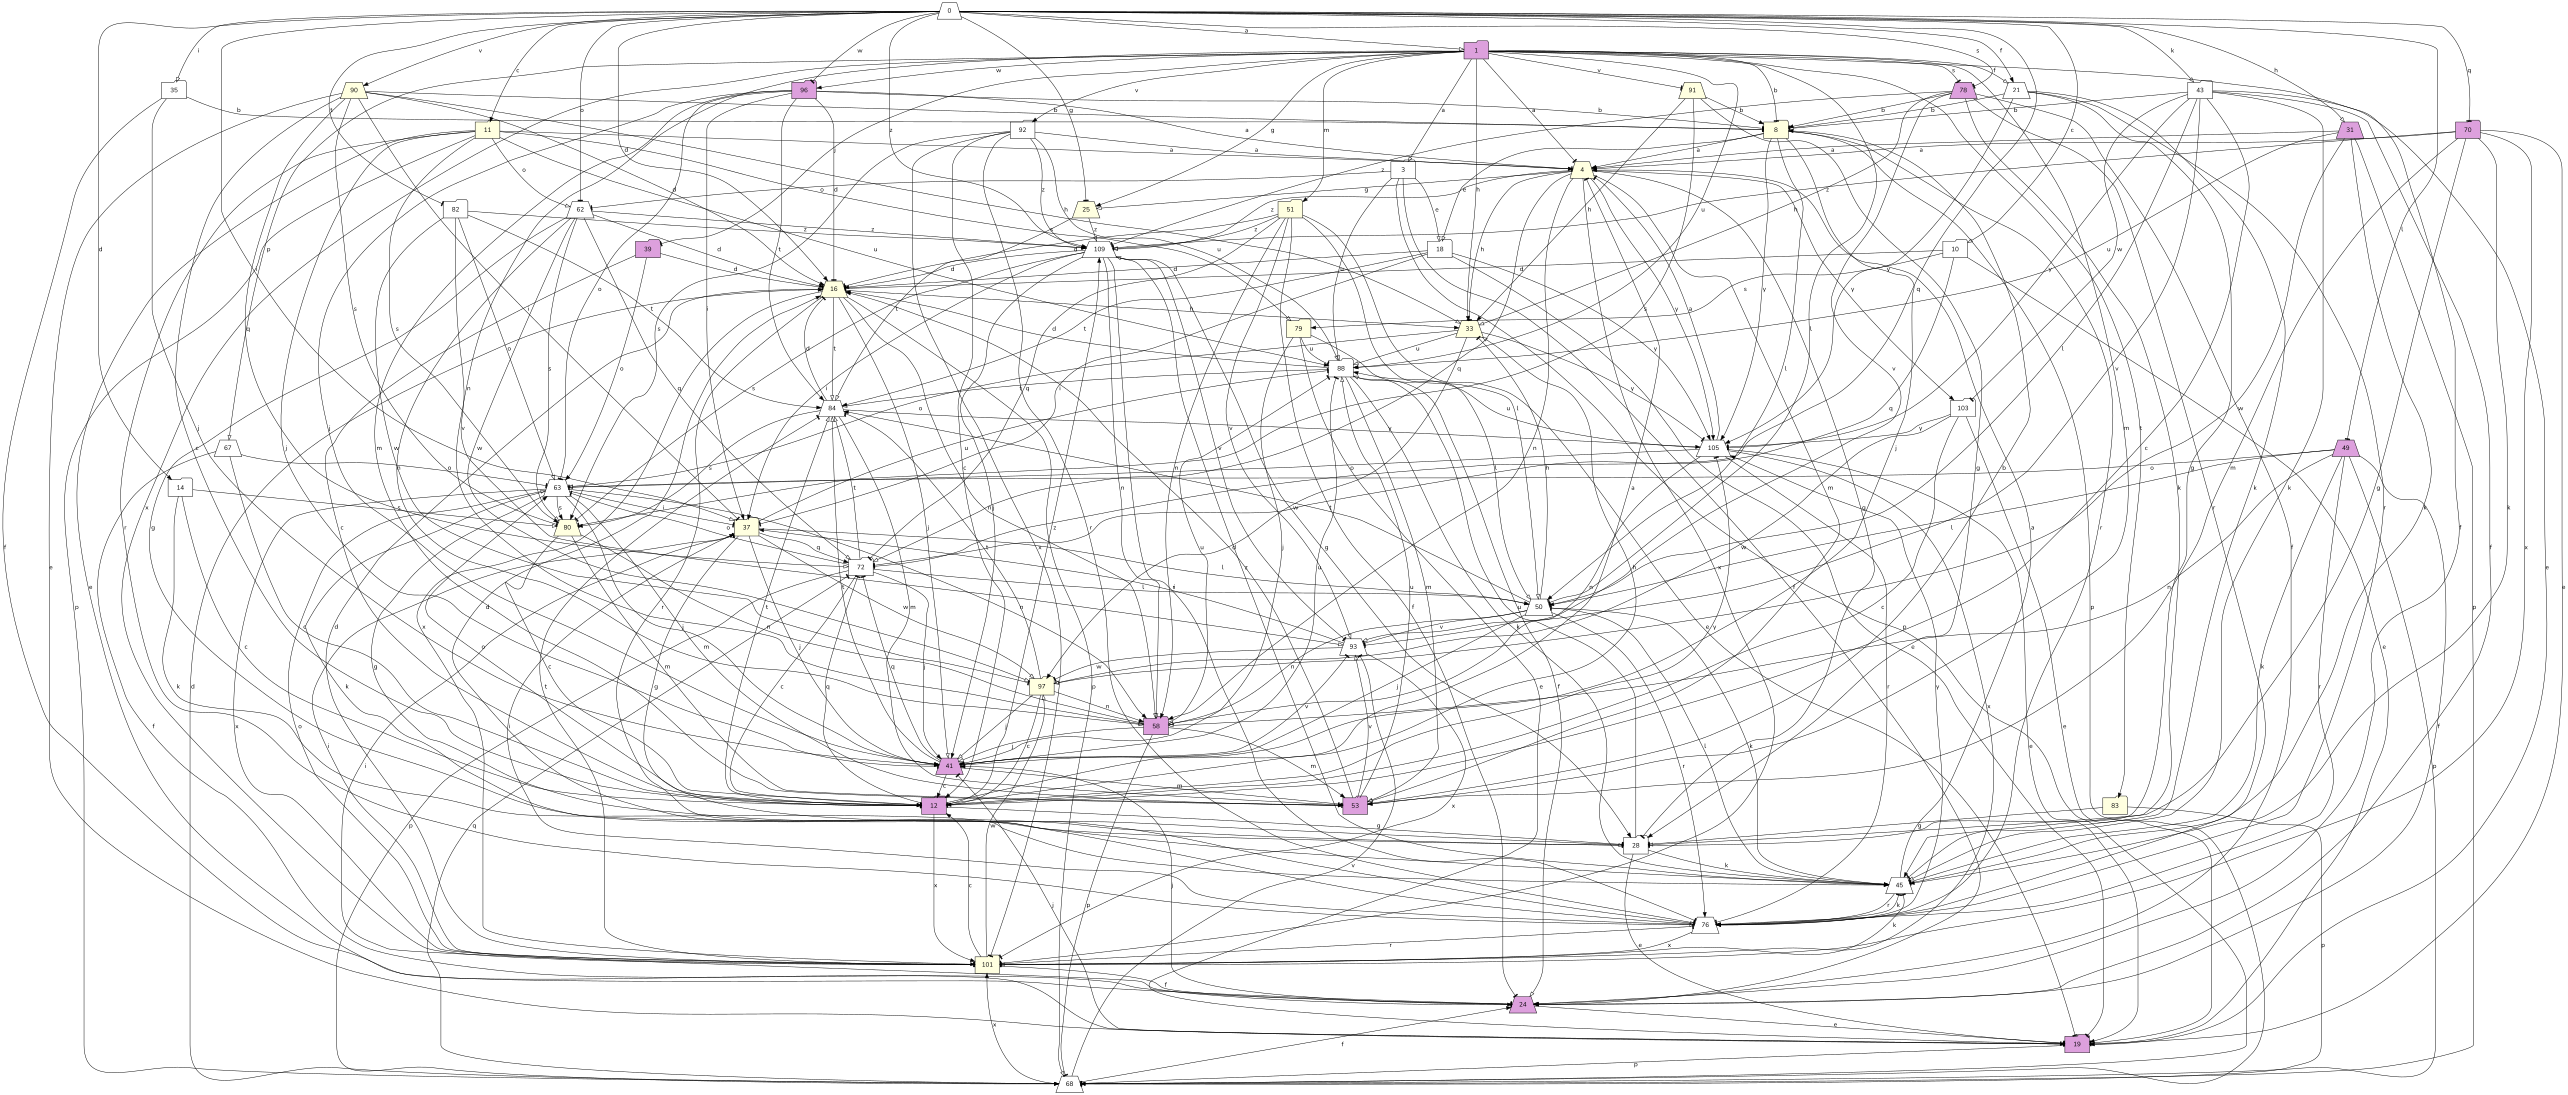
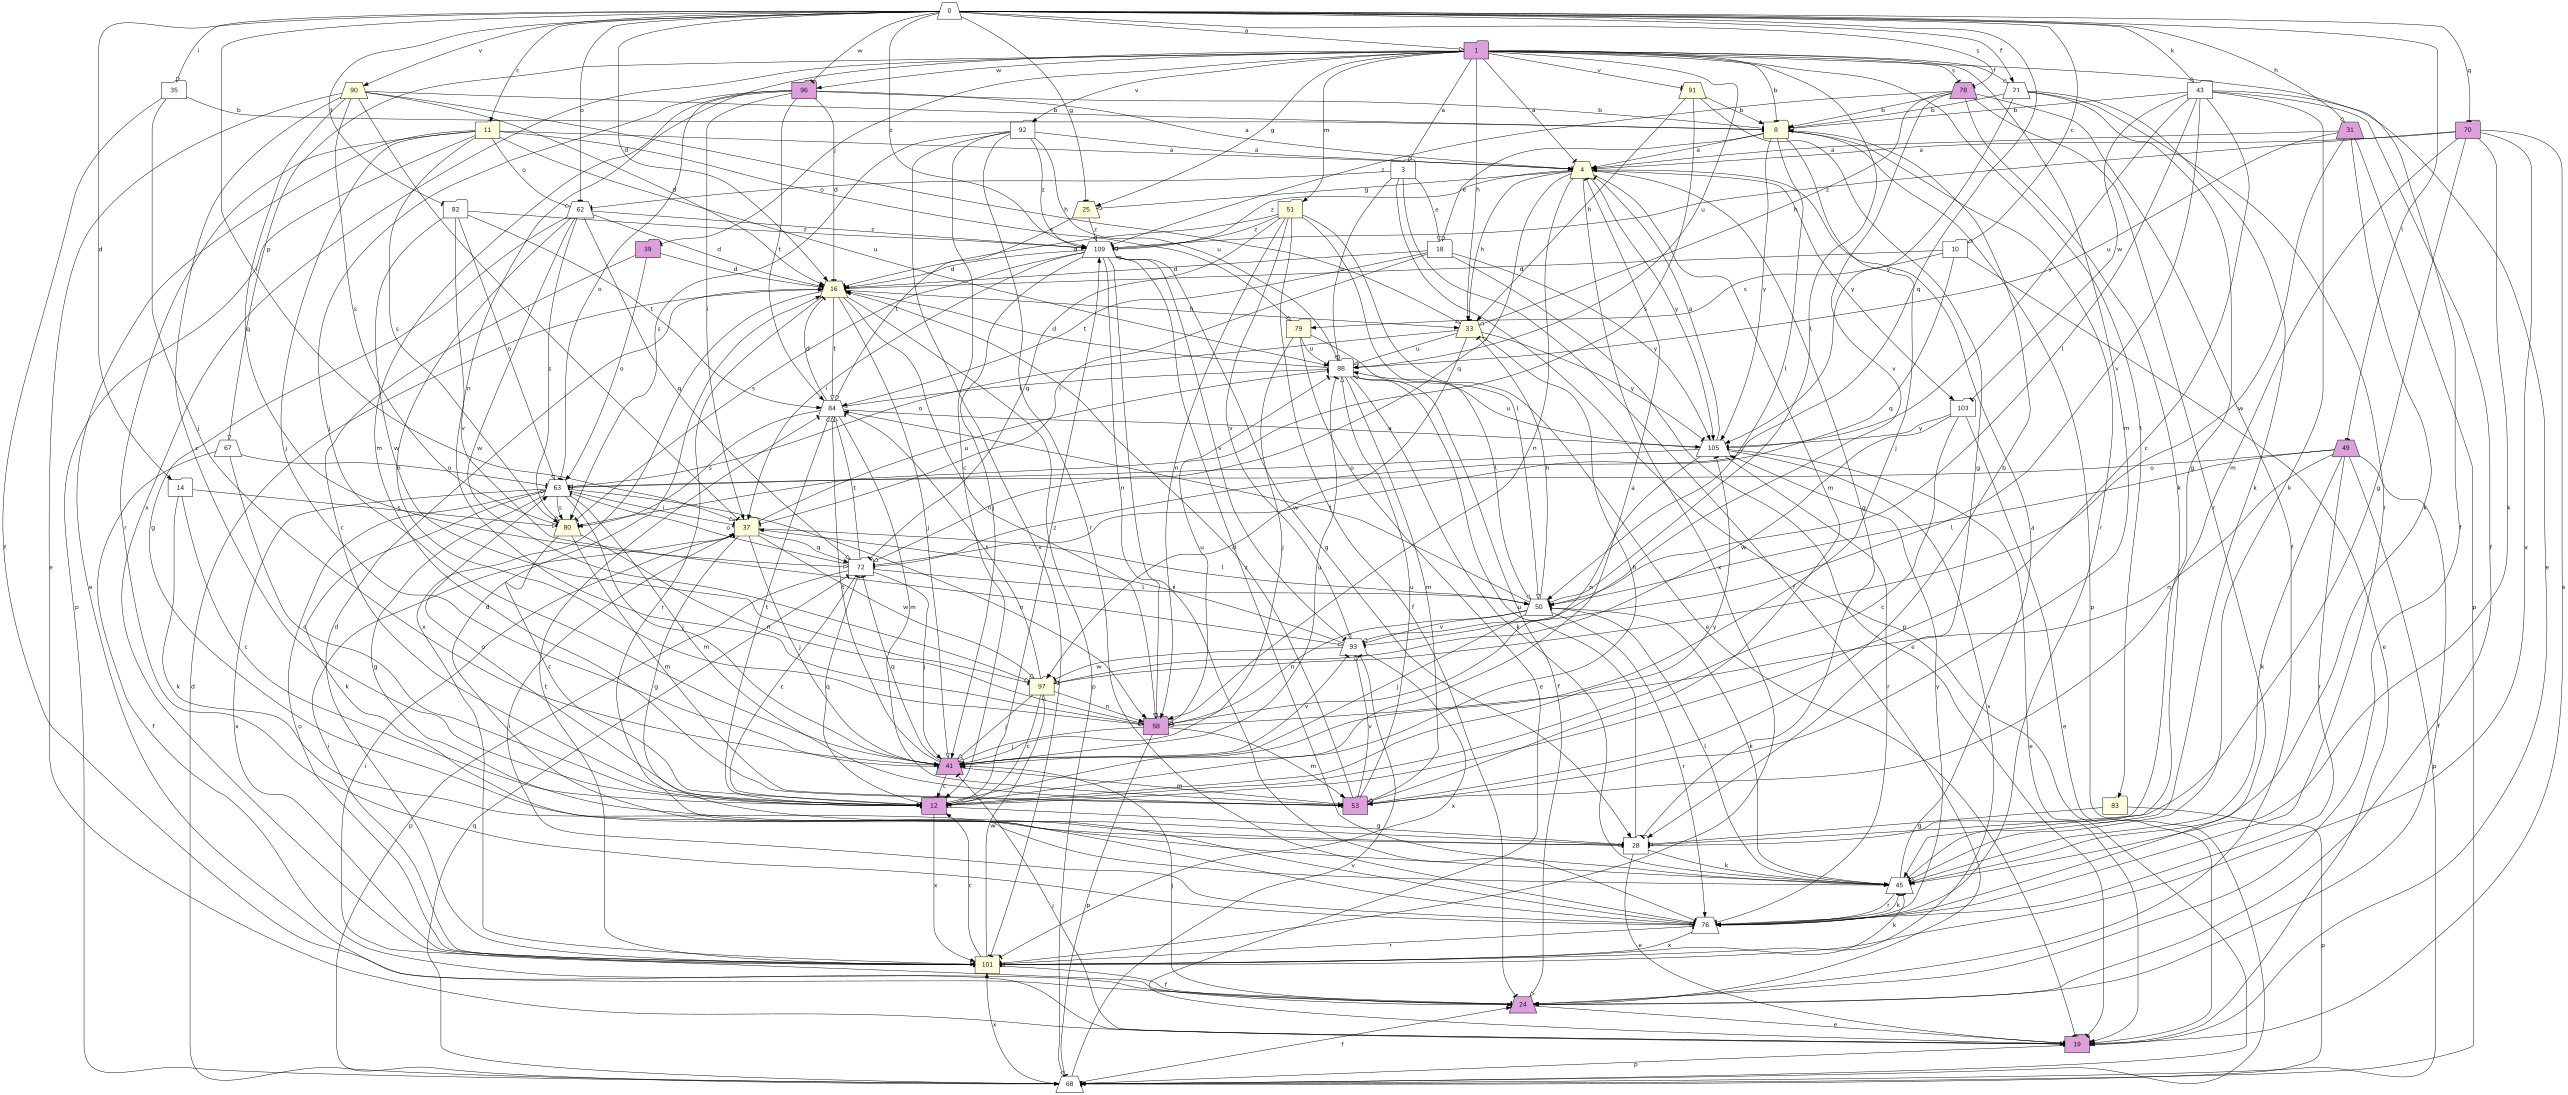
edge "84" -> "105": label "y" -> "a"
